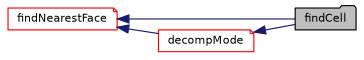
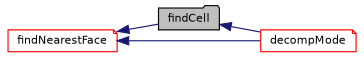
edge "findCell" -> "decompMode": reversed
